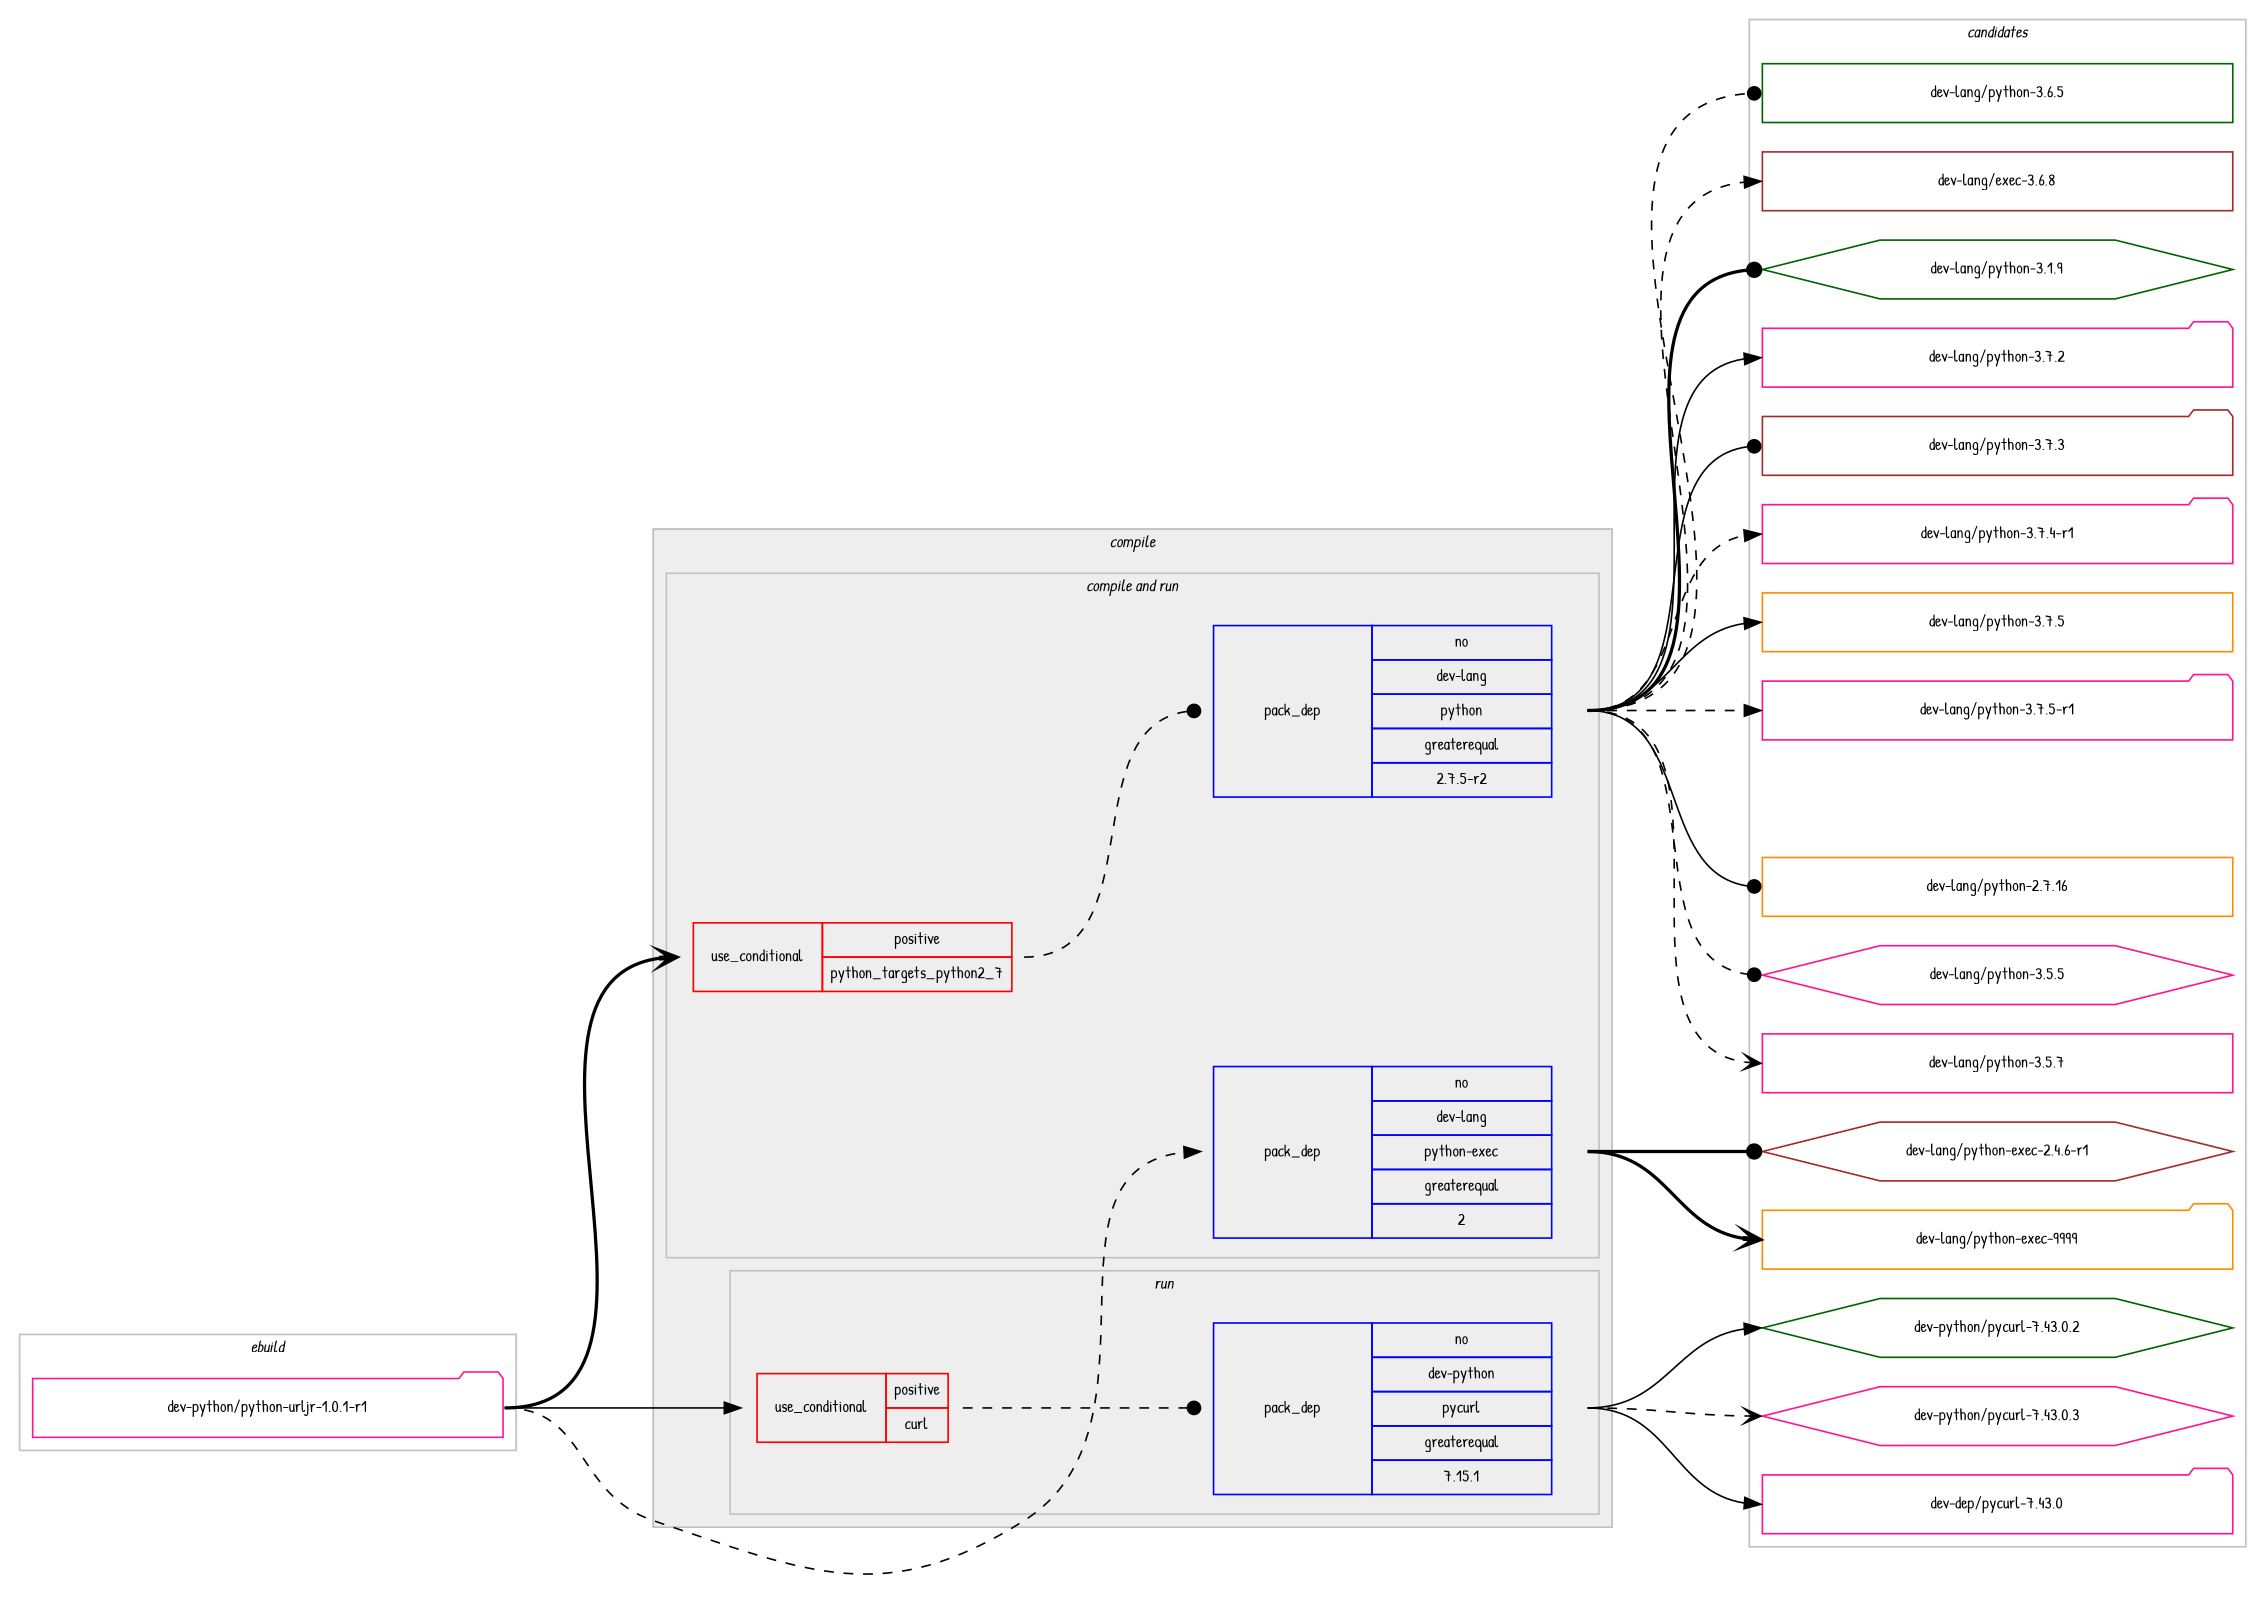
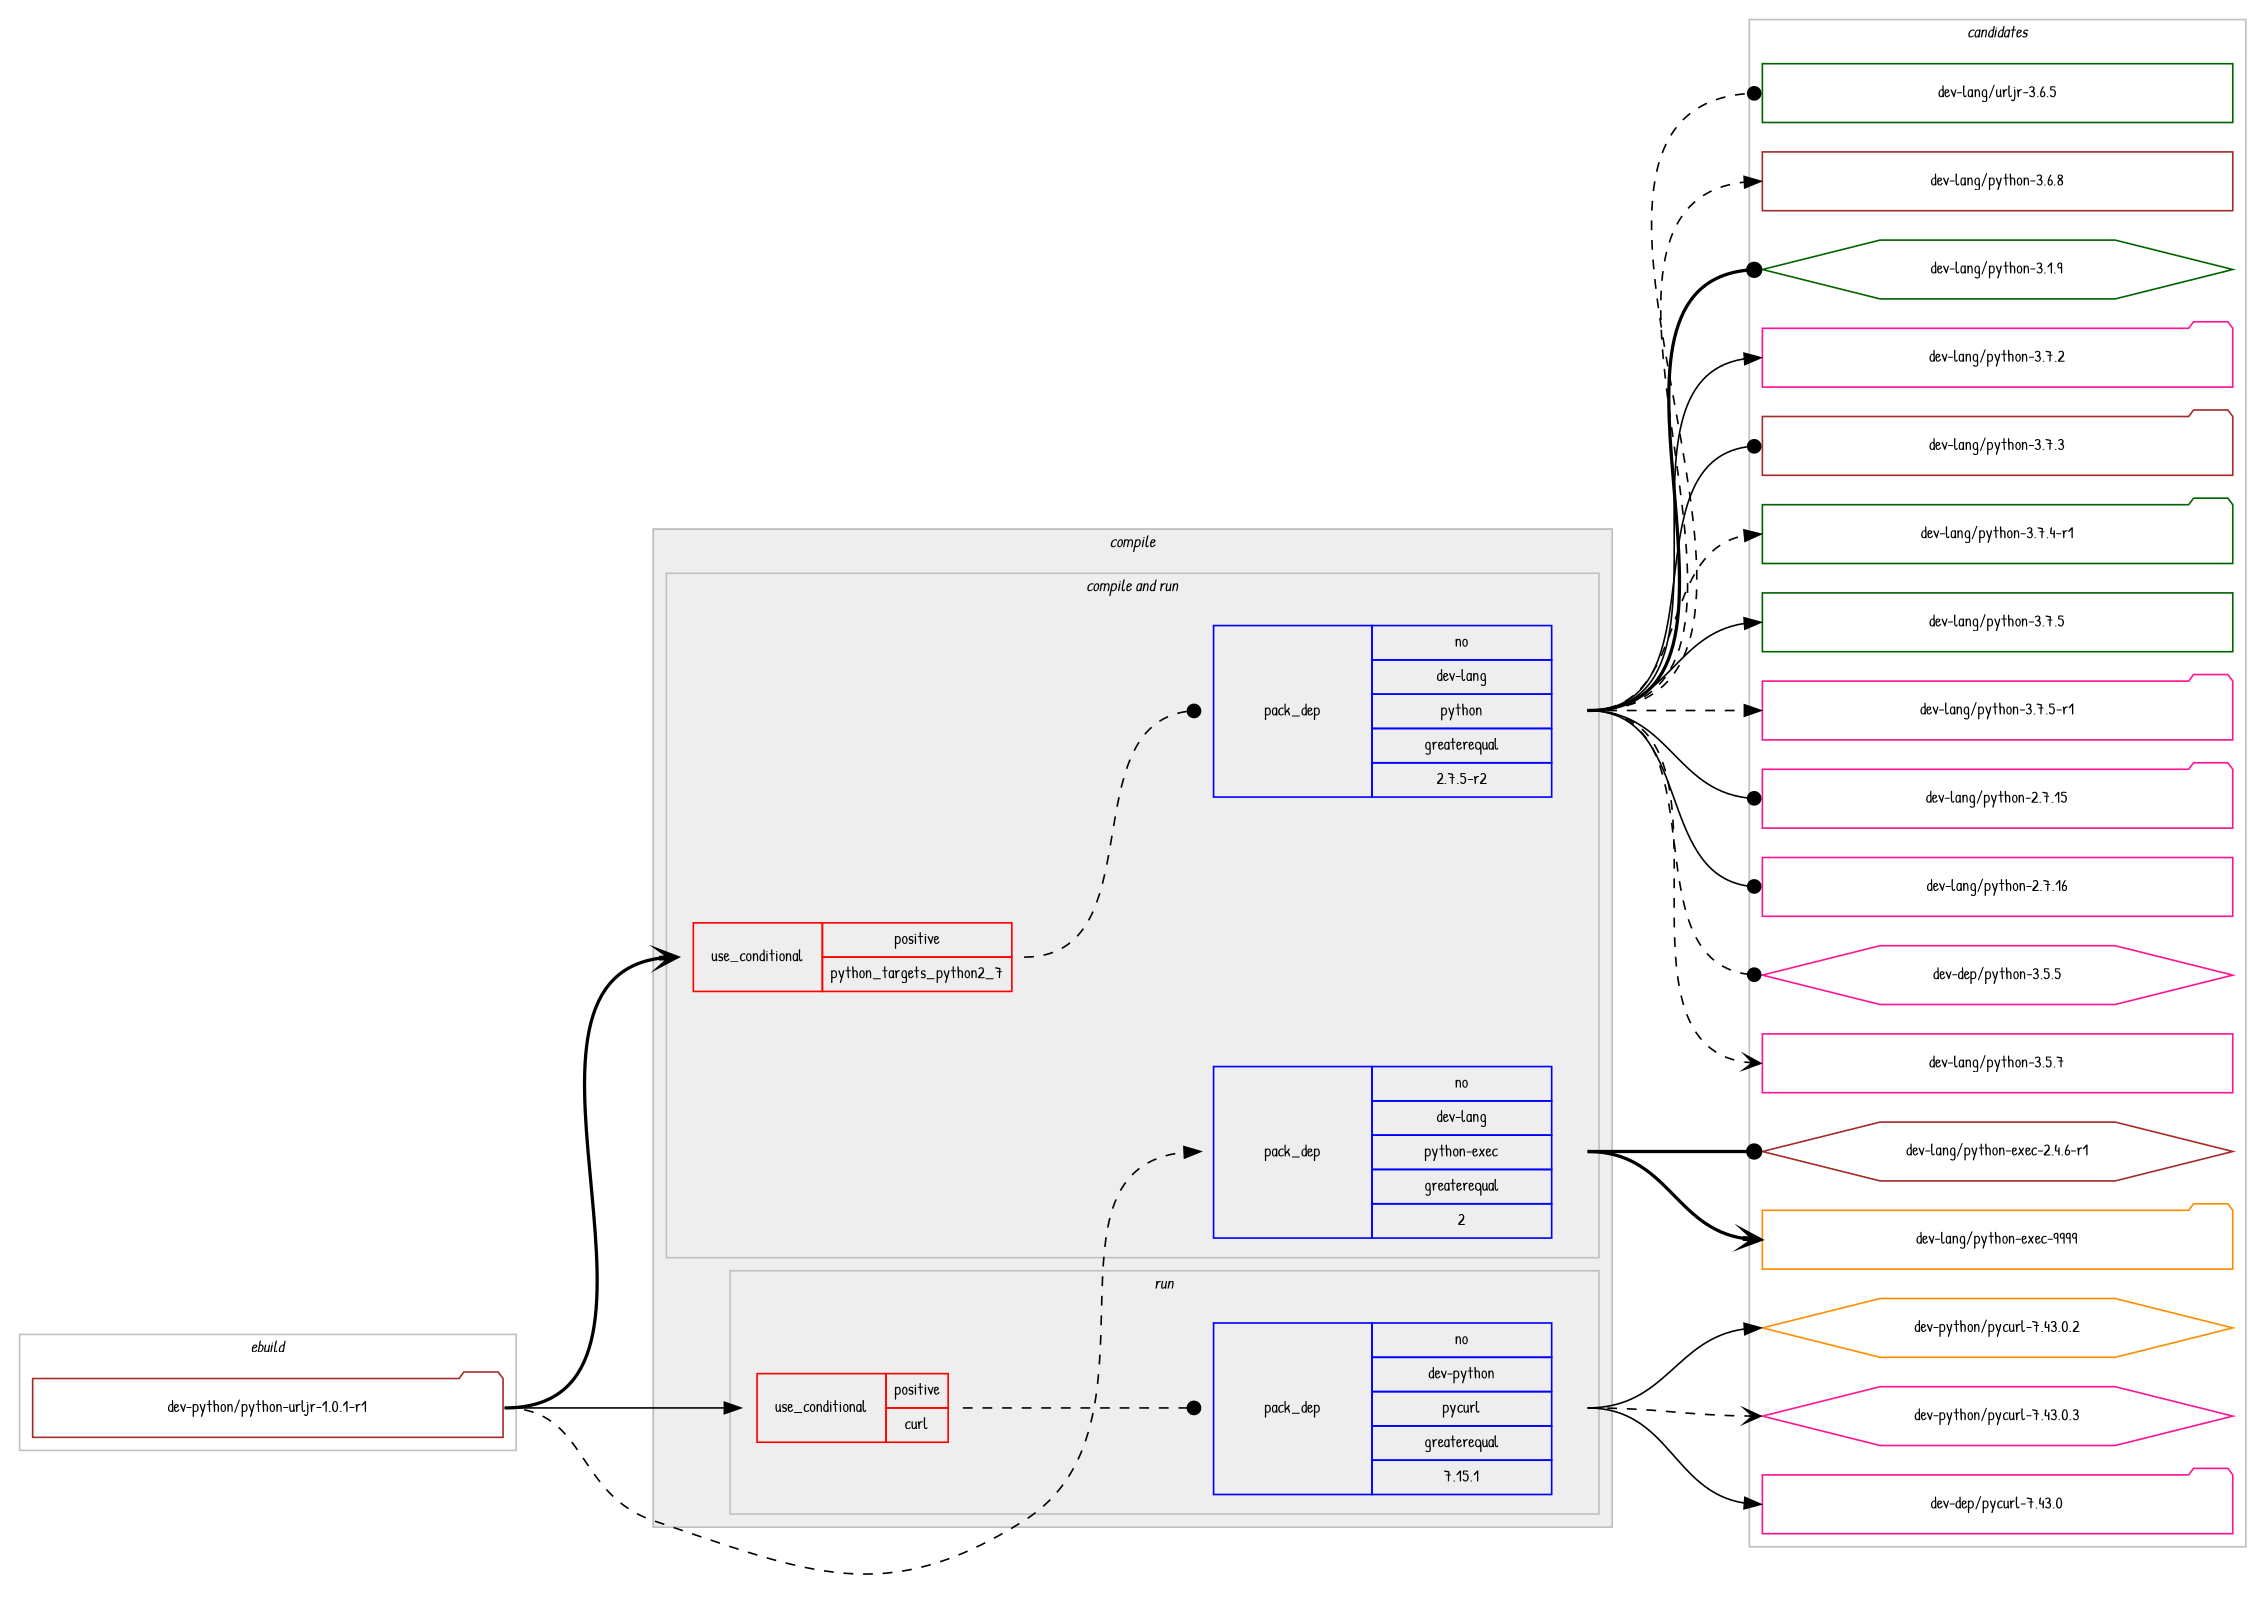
node "dev-lang/python-3.6.5": label "dev-lang/python-3.6.5" -> "dev-lang/urljr-3.6.5"
node "dev-lang/exec-3.6.8": label "dev-lang/exec-3.6.8" -> "dev-lang/python-3.6.8"
node "dev-lang/python-3.7.4-r1": color deeppink -> darkgreen
node "dev-lang/python-3.7.5": color darkorange -> darkgreen
node "dev-lang/python-2.7.15": added
node "dev-lang/python-2.7.16": color darkorange -> deeppink
node "dev-lang/python-3.5.5": label "dev-lang/python-3.5.5" -> "dev-dep/python-3.5.5"
node "dev-python/pycurl-7.43.0.2": color darkgreen -> darkorange
node "dev-python/python-urljr-1.0.1-r1": color deeppink -> brown
